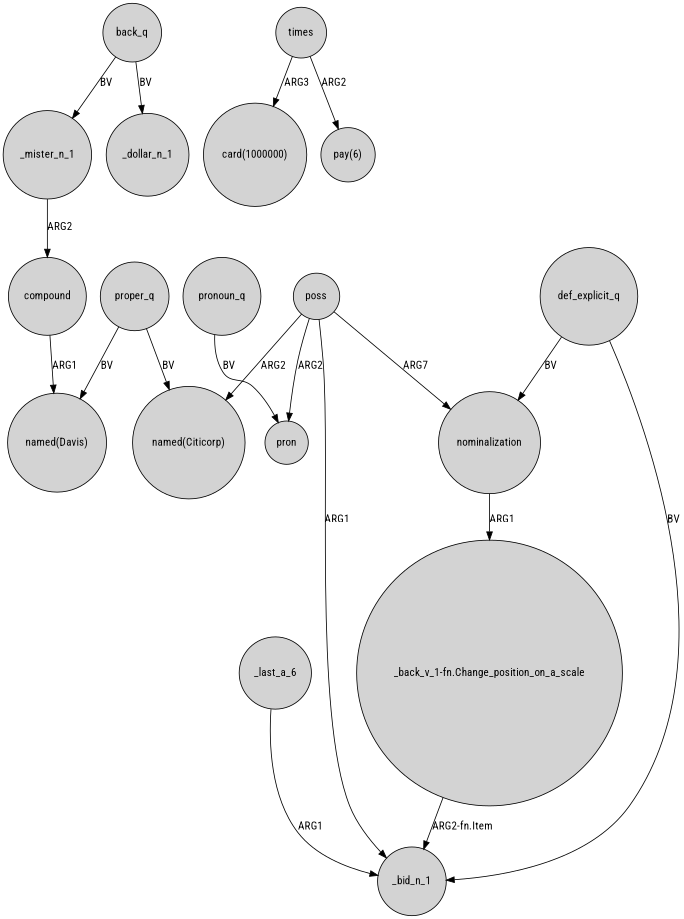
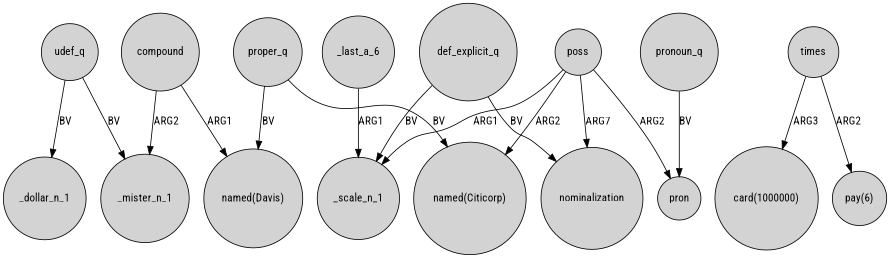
node "back_q": label "back_q" -> "udef_q"
edge "_mister_n_1" -> "compound": reversed
node "_back_v_1-fn.Change_position_on_a_scale": removed
node "_bid_n_1": label "_bid_n_1" -> "_scale_n_1"
